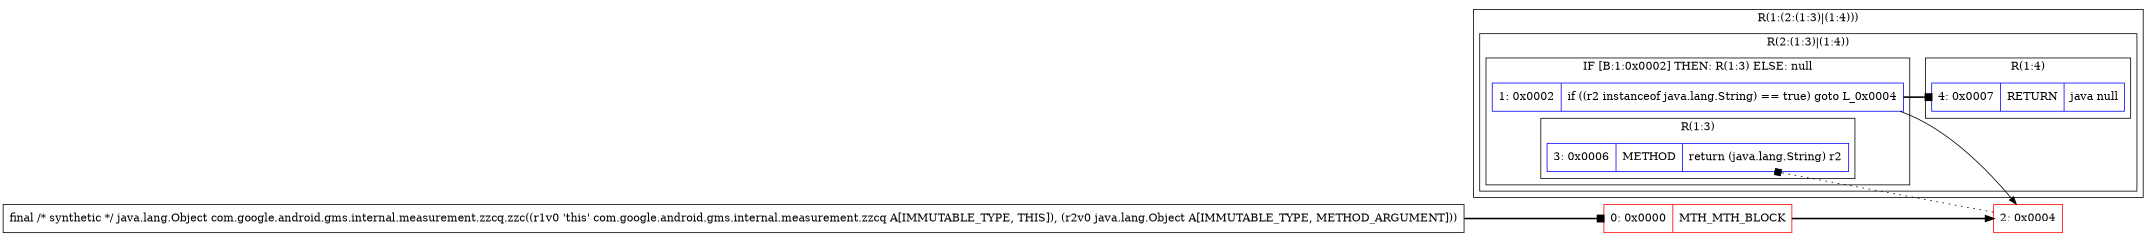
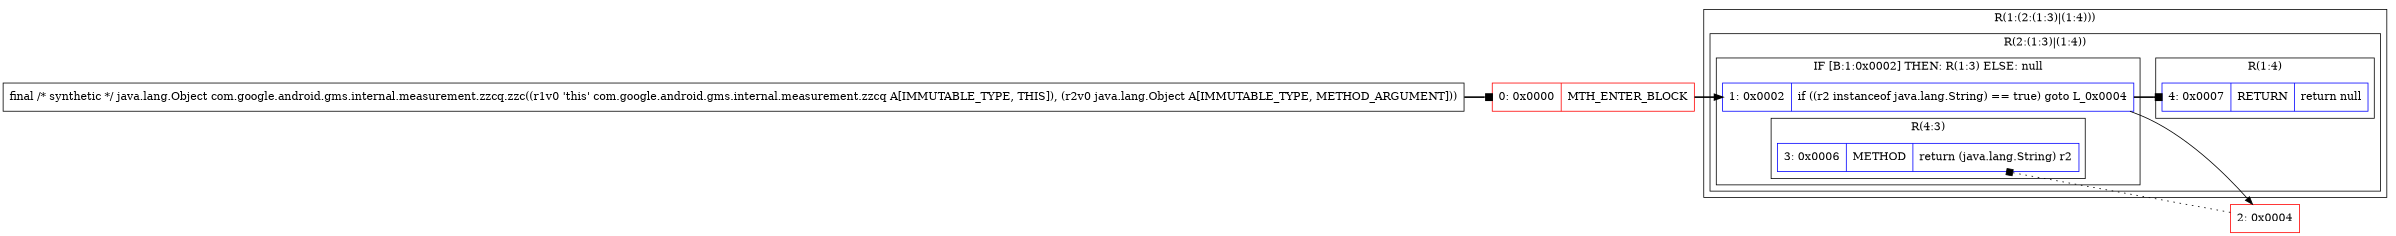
node "4: 0x0007": text "java null" -> "return null"
cluster "R(1:3)": label "R(1:3)" -> "R(4:3)"
node "0: 0x0000": text "MTH_MTH_BLOCK" -> "MTH_ENTER_BLOCK"
edge "0: 0x0000" -> "2: 0x0004": now "0: 0x0000" -> "1: 0x0002"
